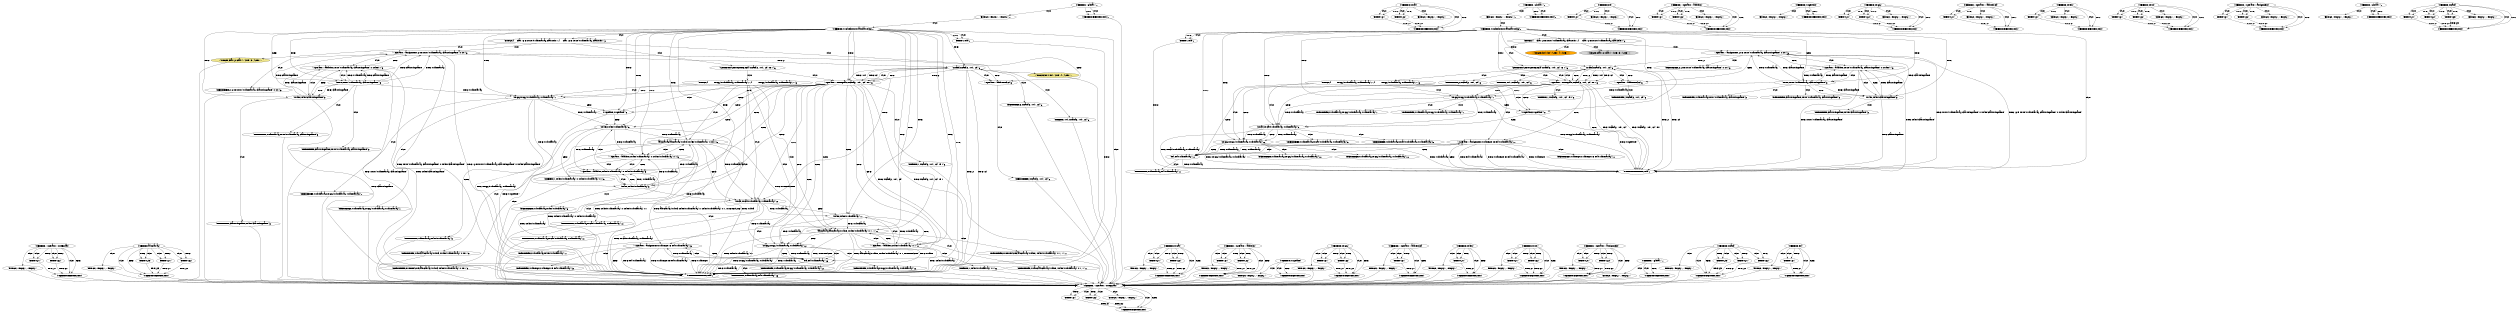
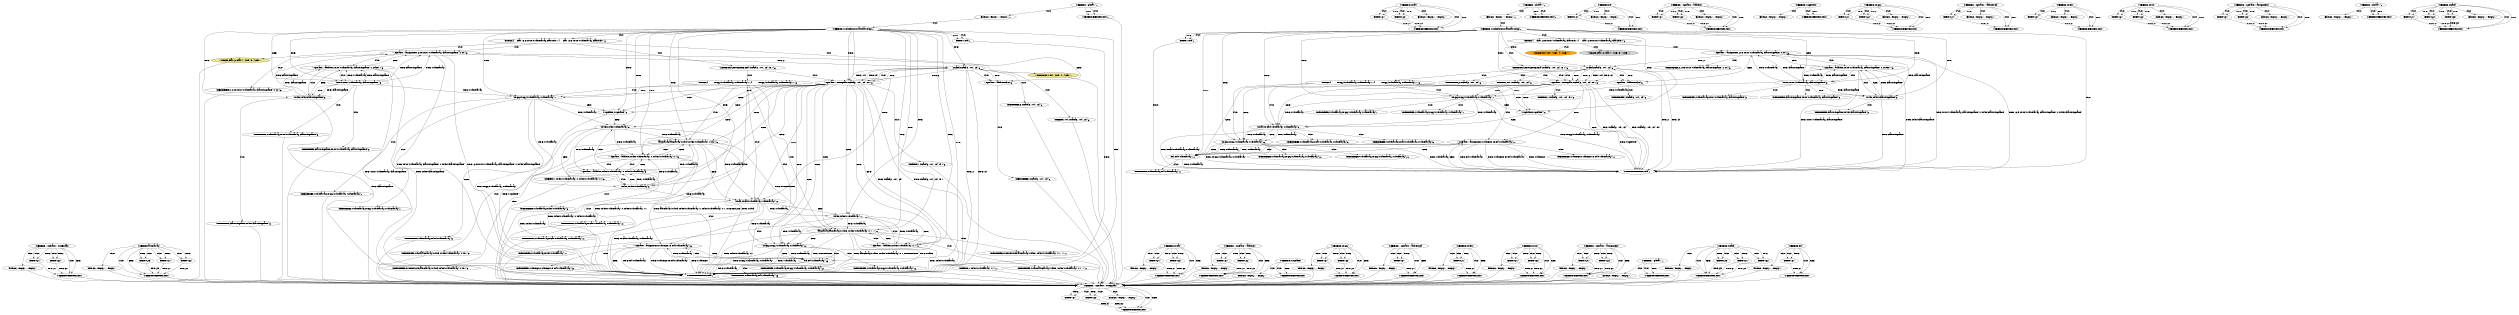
edge "(<operator>.addition,strlen(t1_buf_array) + 1)" -> "(LITERAL,1,strlen(t1_buf_array) + 1)": removed, label "AST:"
node "(LITERAL,1,strlen(t1_buf_array) + 1)": text "61" -> "11"
